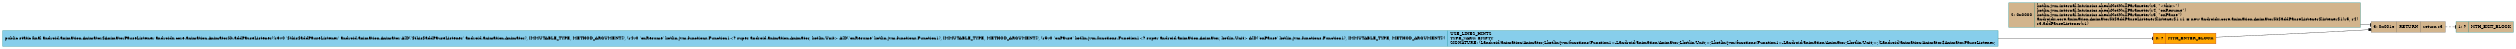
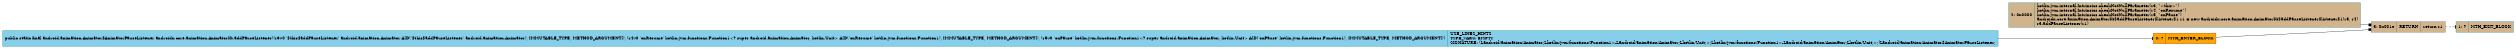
edge "2: 0x0000" -> "3: 0x001e": arrowhead tee -> box
node "3: 0x001e": text "return r3" -> "return r1"
